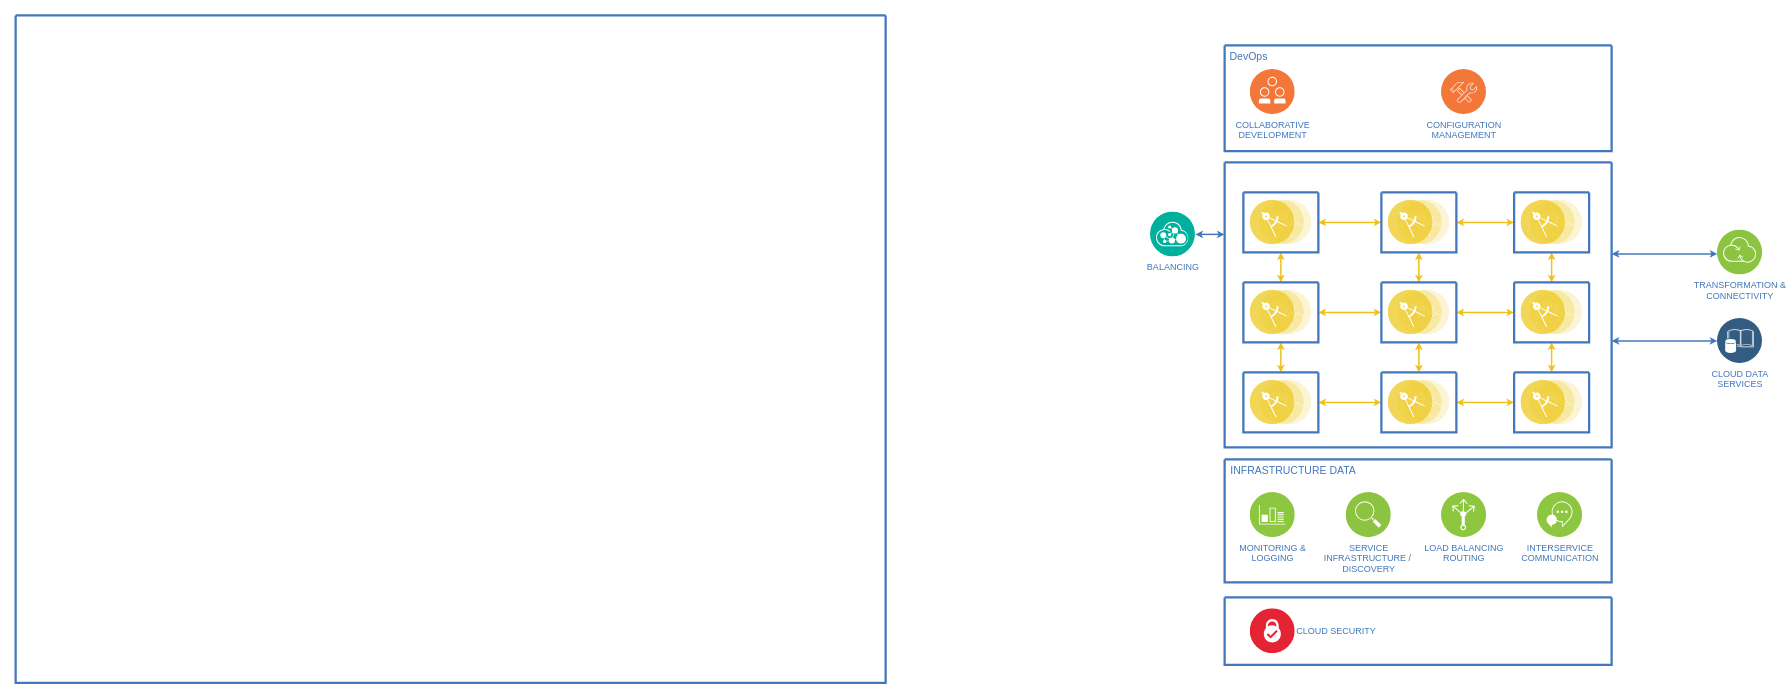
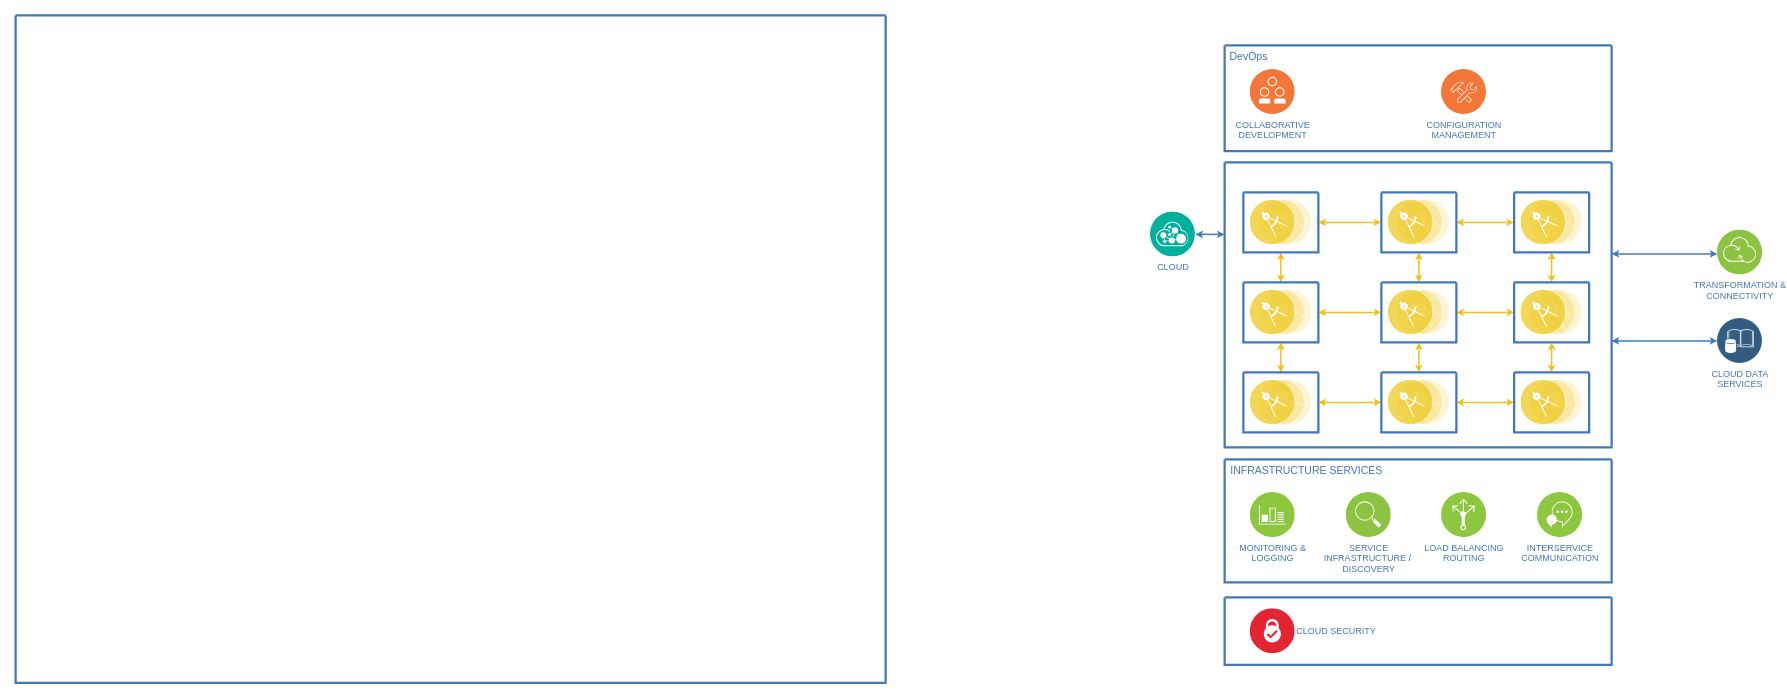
node "BALANCING": label "BALANCING" -> "CLOUD"
node "INFRASTRUCTURE DATA": label "INFRASTRUCTURE DATA" -> "INFRASTRUCTURE SERVICES"
